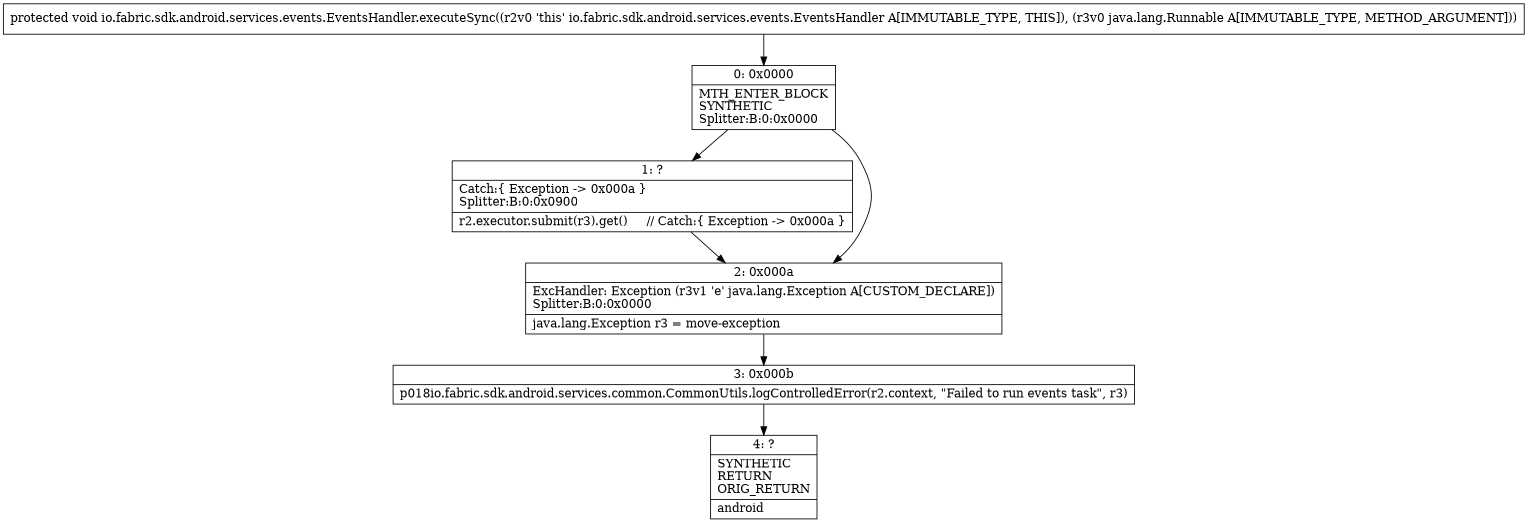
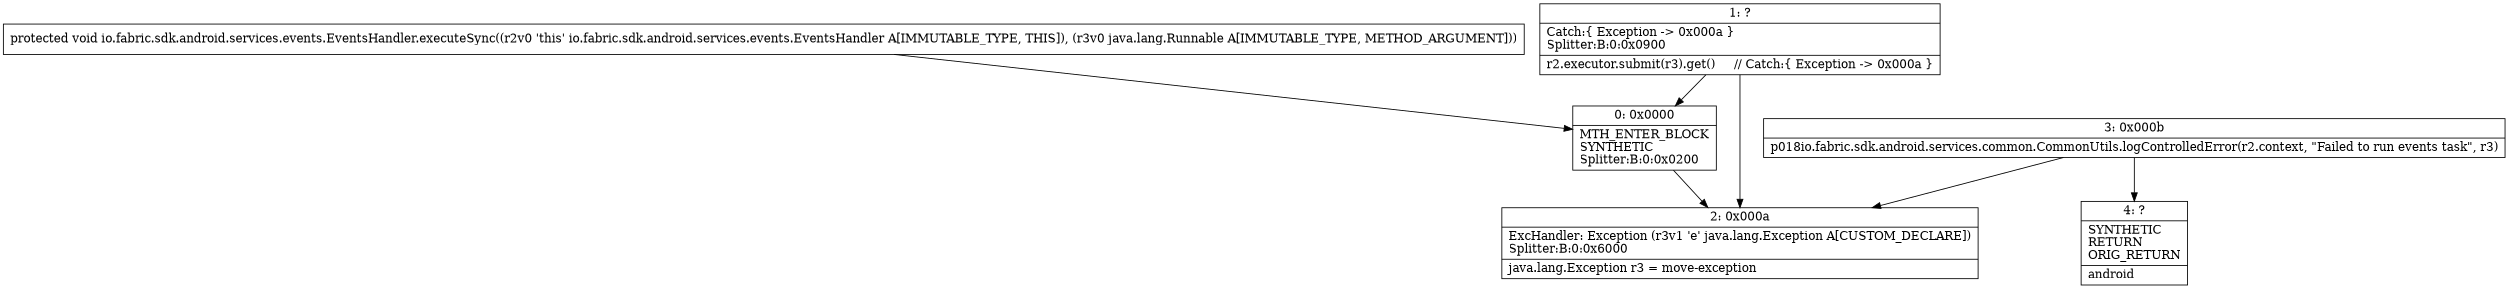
node "0: 0x0000": text "Splitter:B:0:0x0000" -> "Splitter:B:0:0x0200"
edge "0: 0x0000" -> "1: ?": reversed
node "2: 0x000a": text "Splitter:B:0:0x0000" -> "Splitter:B:0:0x6000"
edge "2: 0x000a" -> "3: 0x000b": reversed
